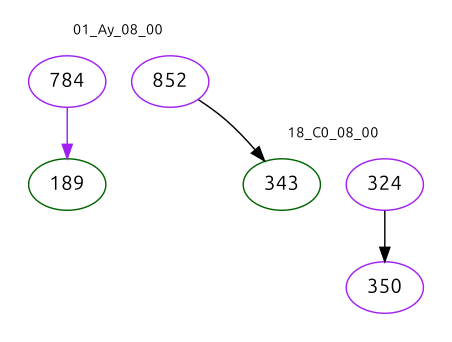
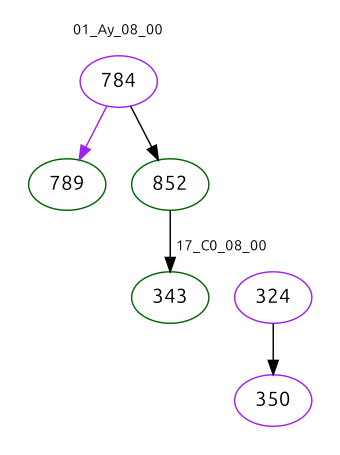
node "852": color purple -> darkgreen
edge "784" -> "852": added
cluster "18_C0_08_00": label "18_C0_08_00" -> "17_C0_08_00"
node "189": label "189" -> "789"
